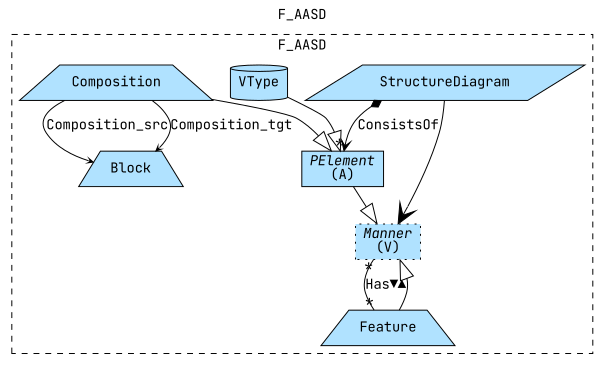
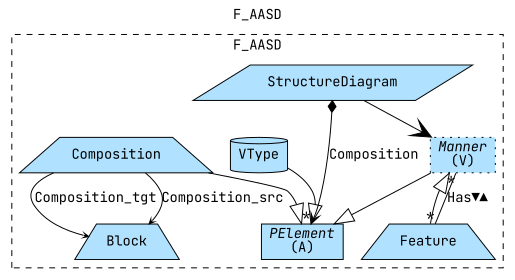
edge "StructureDiagram" -- "PElement": label "ConsistsOf" -> "Composition"
edge "PElement" -> "Manner": reversed
